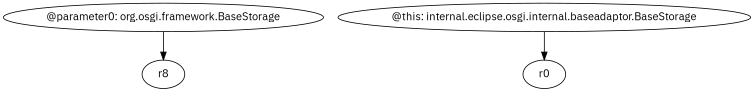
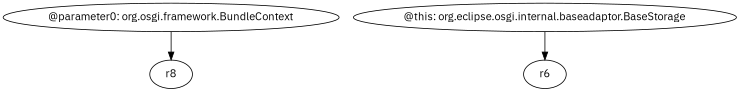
node "@parameter0: org.osgi.framework.BaseStorage": label "@parameter0: org.osgi.framework.BaseStorage" -> "@parameter0: org.osgi.framework.BundleContext"
node "@this: internal.eclipse.osgi.internal.baseadaptor.BaseStorage": label "@this: internal.eclipse.osgi.internal.baseadaptor.BaseStorage" -> "@this: org.eclipse.osgi.internal.baseadaptor.BaseStorage"
node "r0": label "r0" -> "r6"
